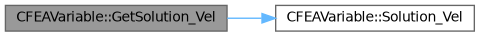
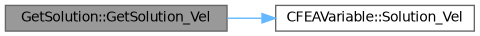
node "CFEAVariable::GetSolution_Vel": label "CFEAVariable::GetSolution_Vel" -> "GetSolution::GetSolution_Vel"
